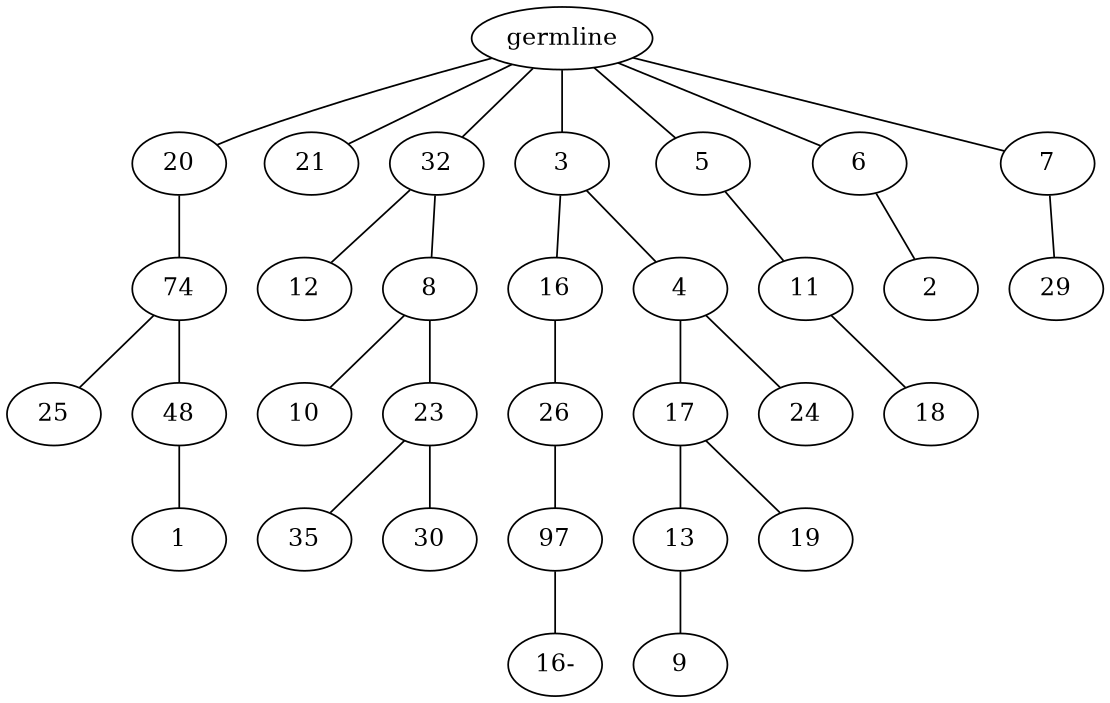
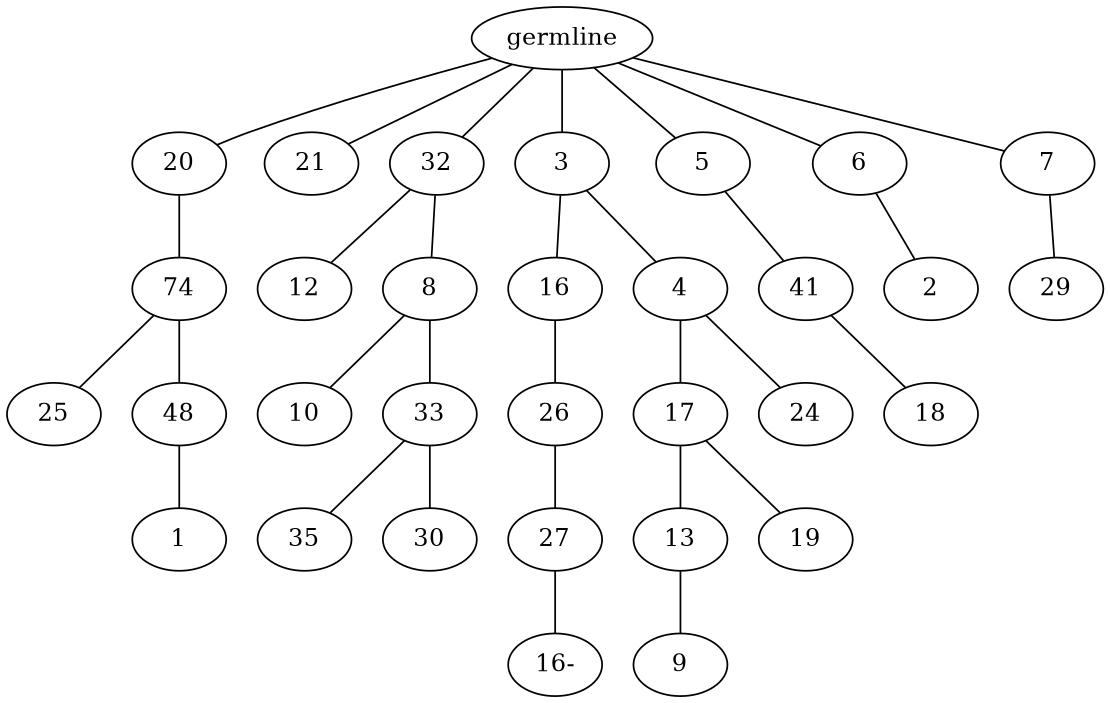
node "11": label "11" -> "41"
node "23": label "23" -> "33"
node "97": label "97" -> "27"
